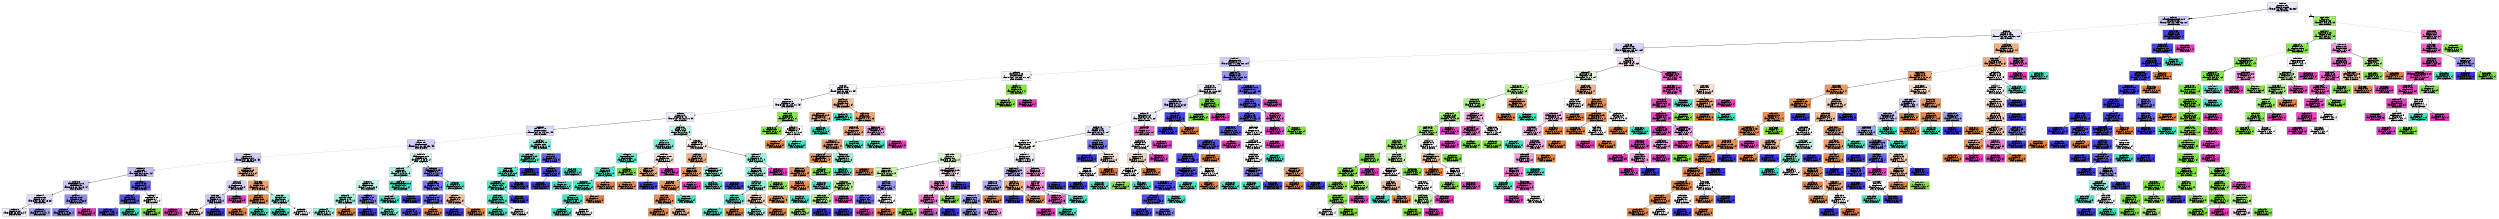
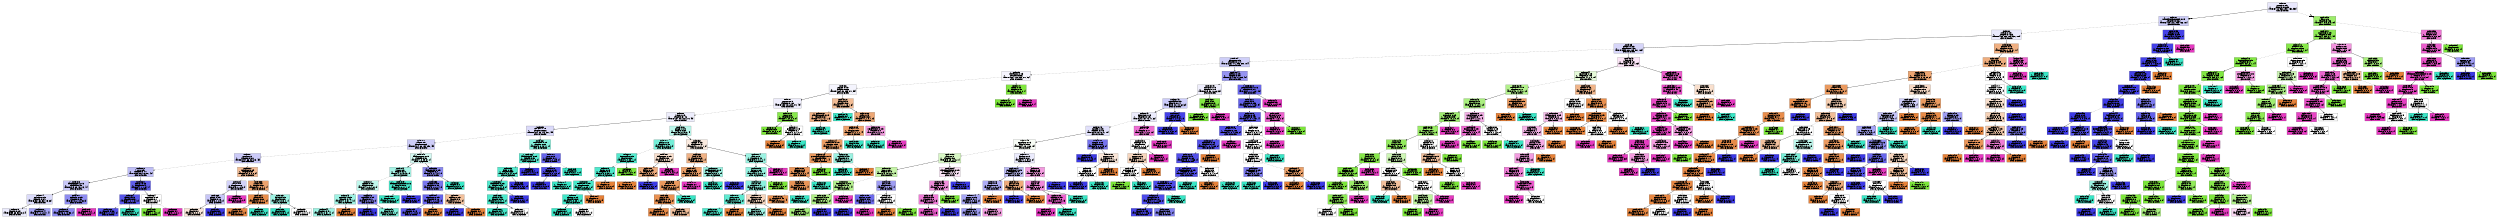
node "node #295": removed
node "node #378": text "samples = 2" -> "clam = 2"
